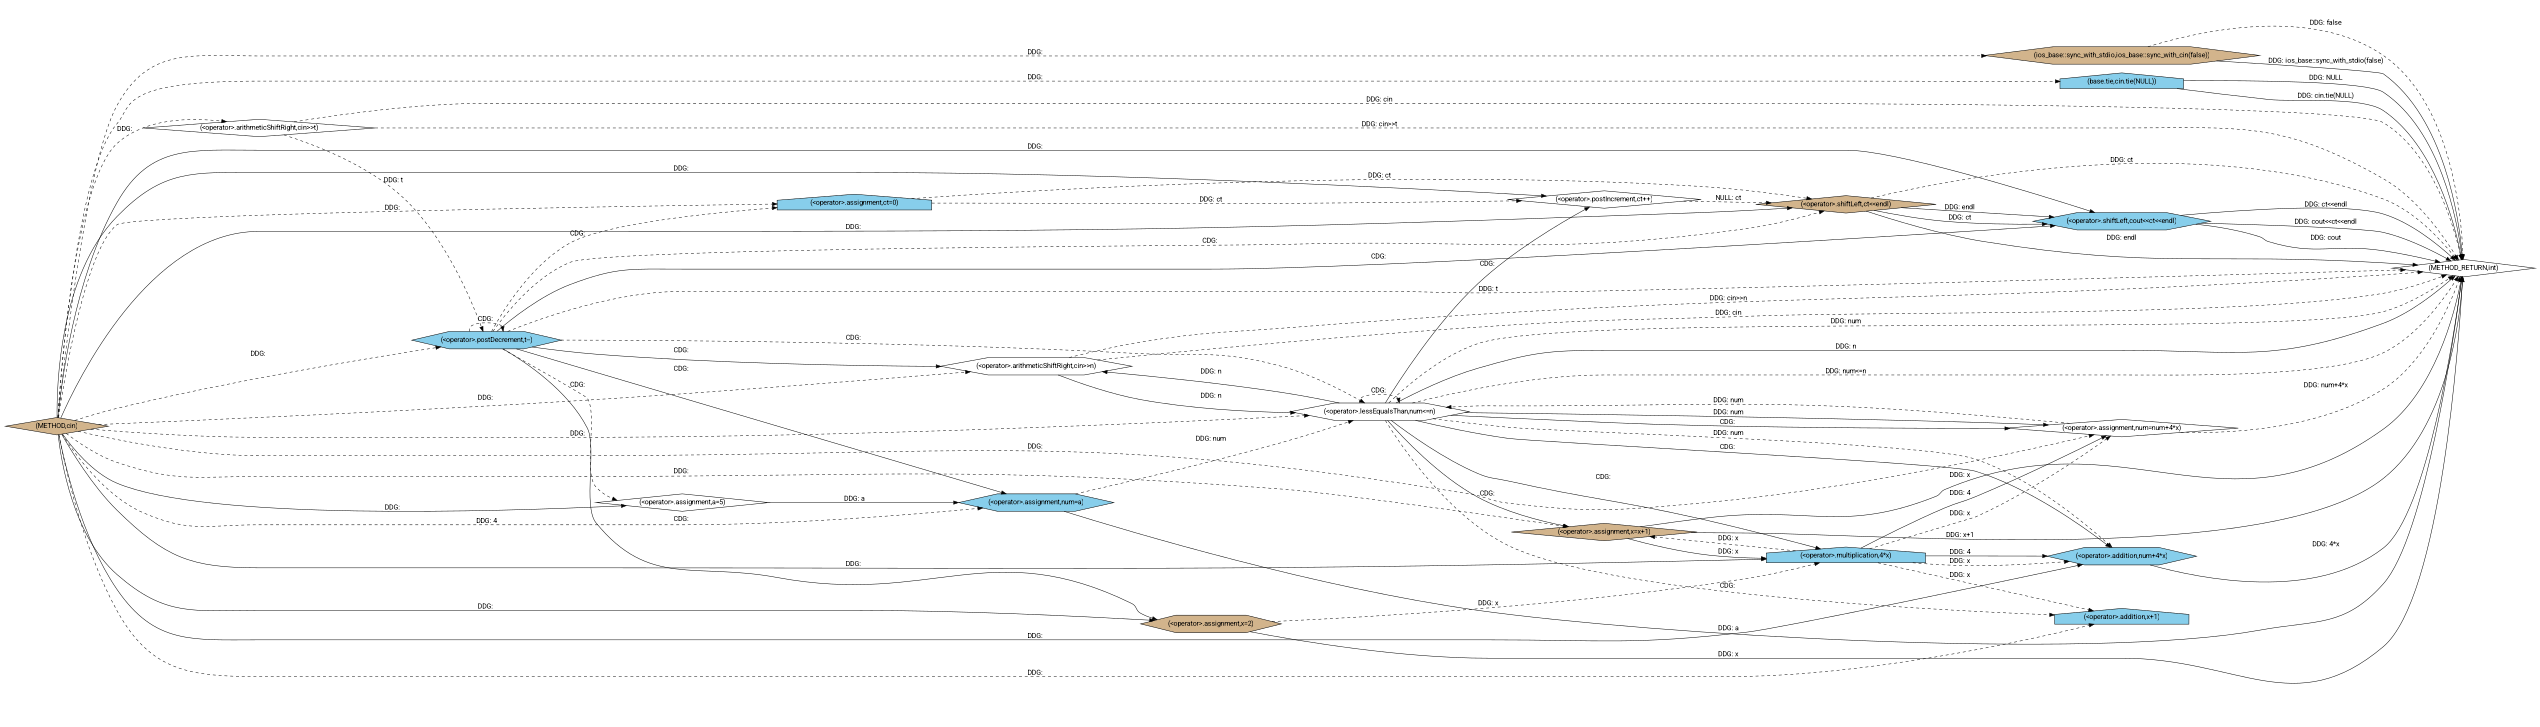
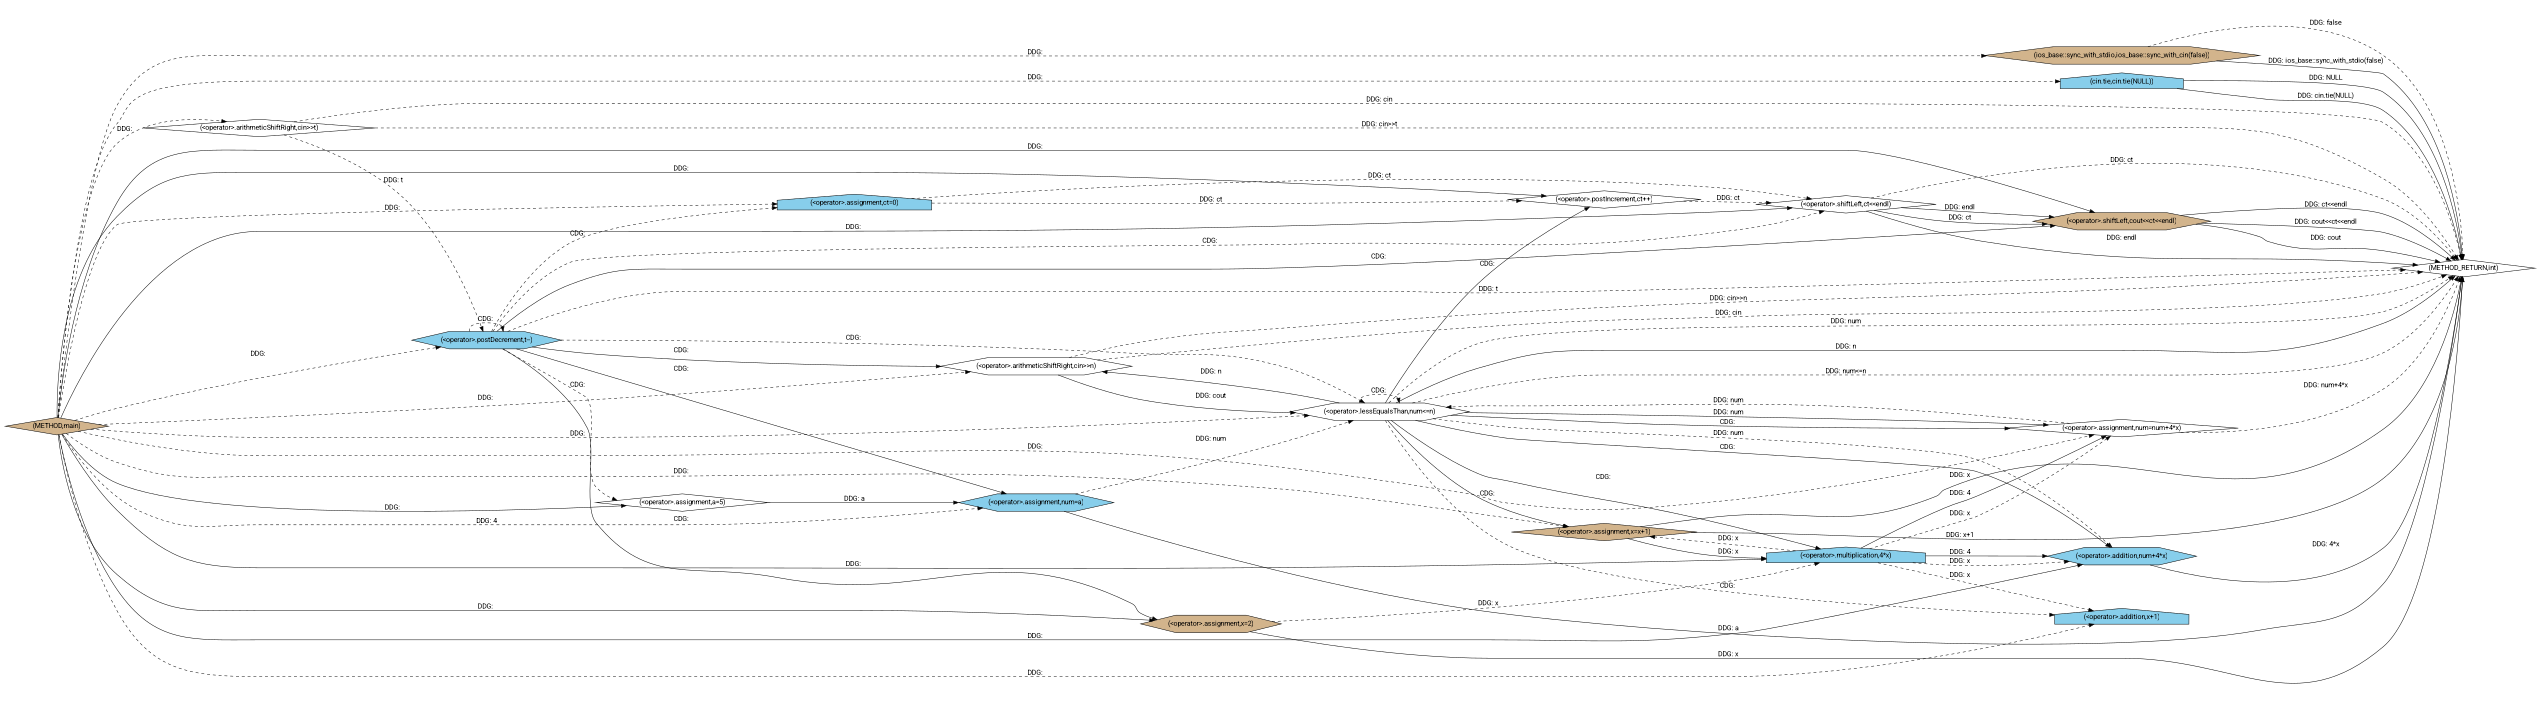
node "(base.tie,cin.tie(NULL))": label "(base.tie,cin.tie(NULL))" -> "(cin.tie,cin.tie(NULL))"
edge "(<operator>.postIncrement,ct++)" -> "(<operator>.shiftLeft,ct<<endl)": label "NULL: ct" -> "DDG: ct"
node "(<operator>.shiftLeft,ct<<endl)": fillcolor tan -> white
node "(<operator>.shiftLeft,cout<<ct<<endl)": fillcolor skyblue -> tan
edge "(<operator>.arithmeticShiftRight,cin>>n)" -> "(<operator>.lessEqualsThan,num<=n)": label "DDG: n" -> "DDG: cout"
node "(METHOD,cin)": label "(METHOD,cin)" -> "(METHOD,main)"
